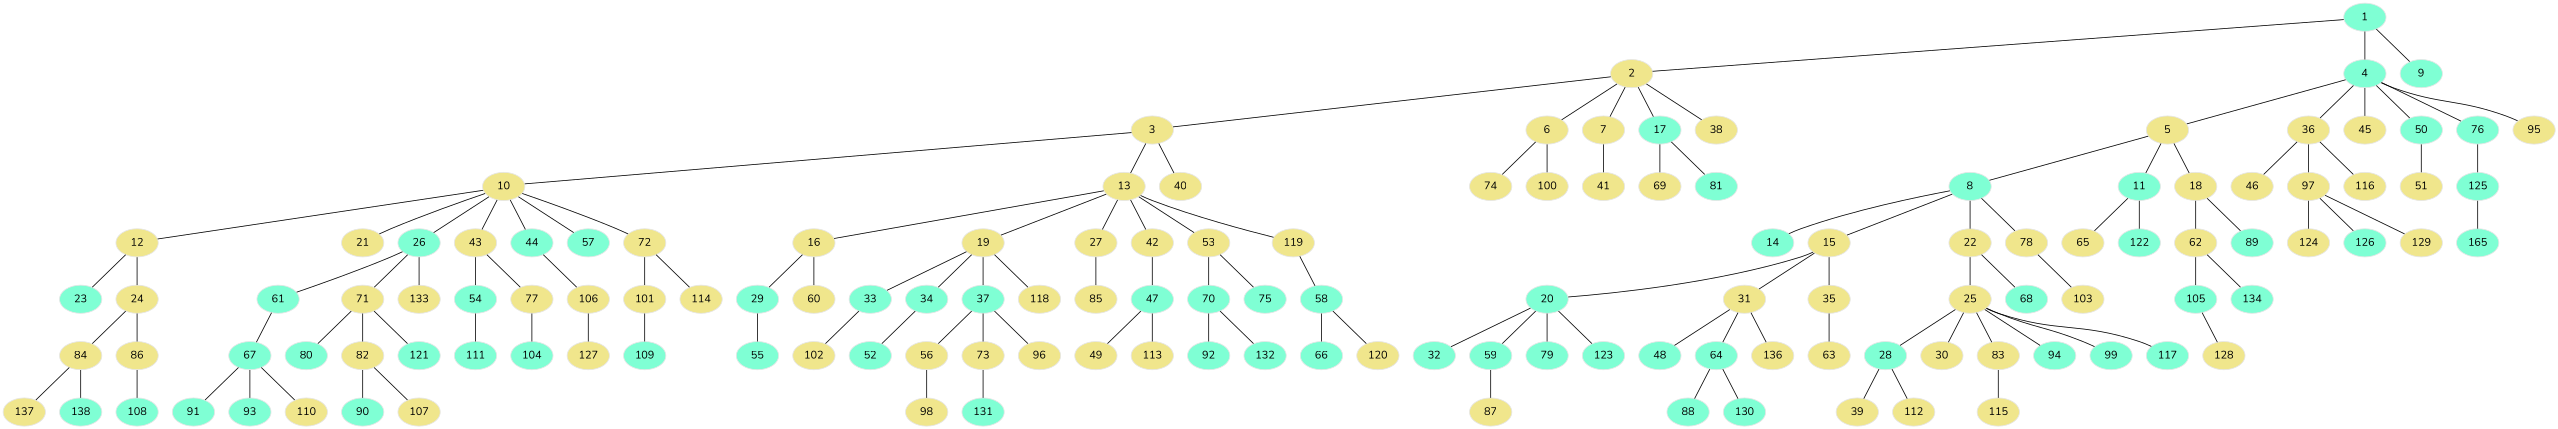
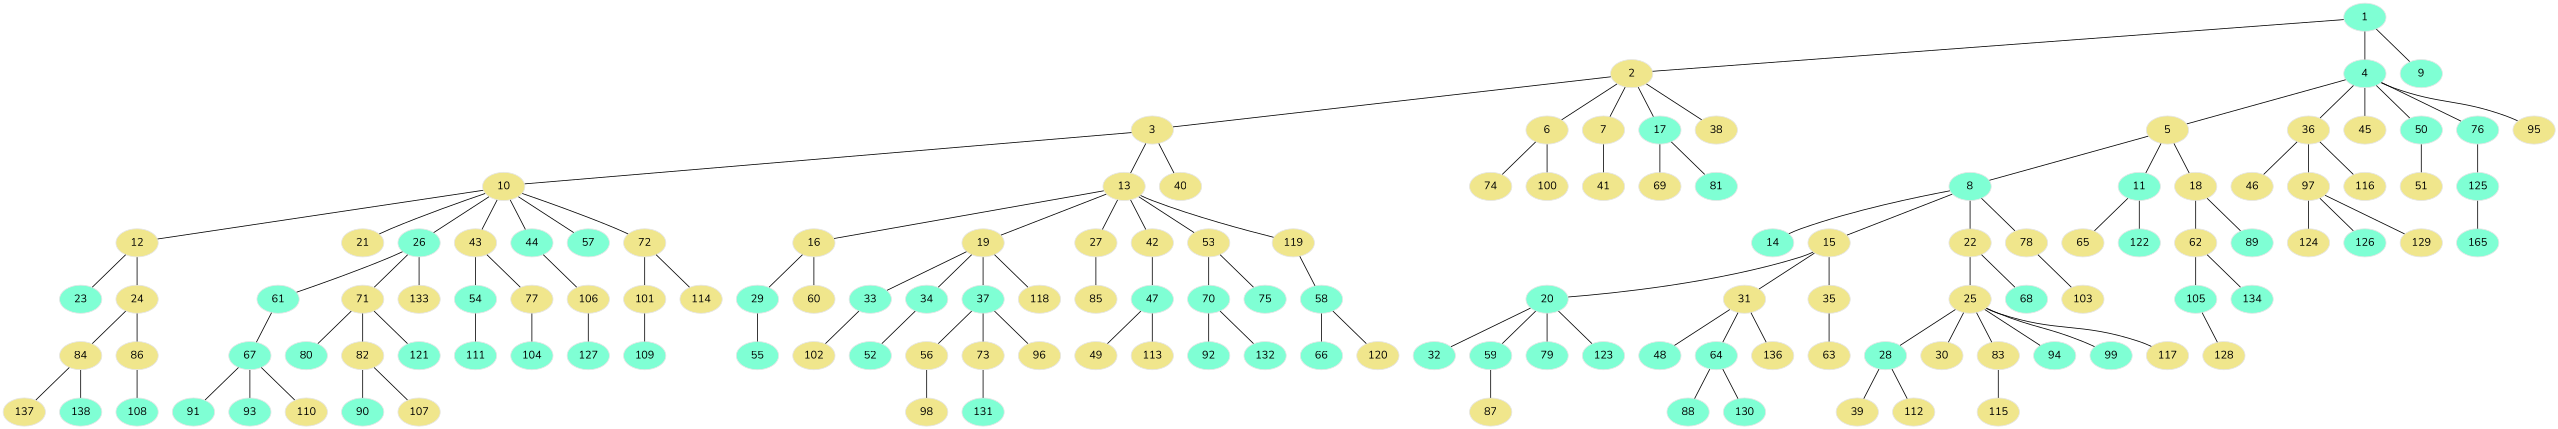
node "127": fillcolor khaki -> aquamarine
node "117": fillcolor aquamarine -> khaki
